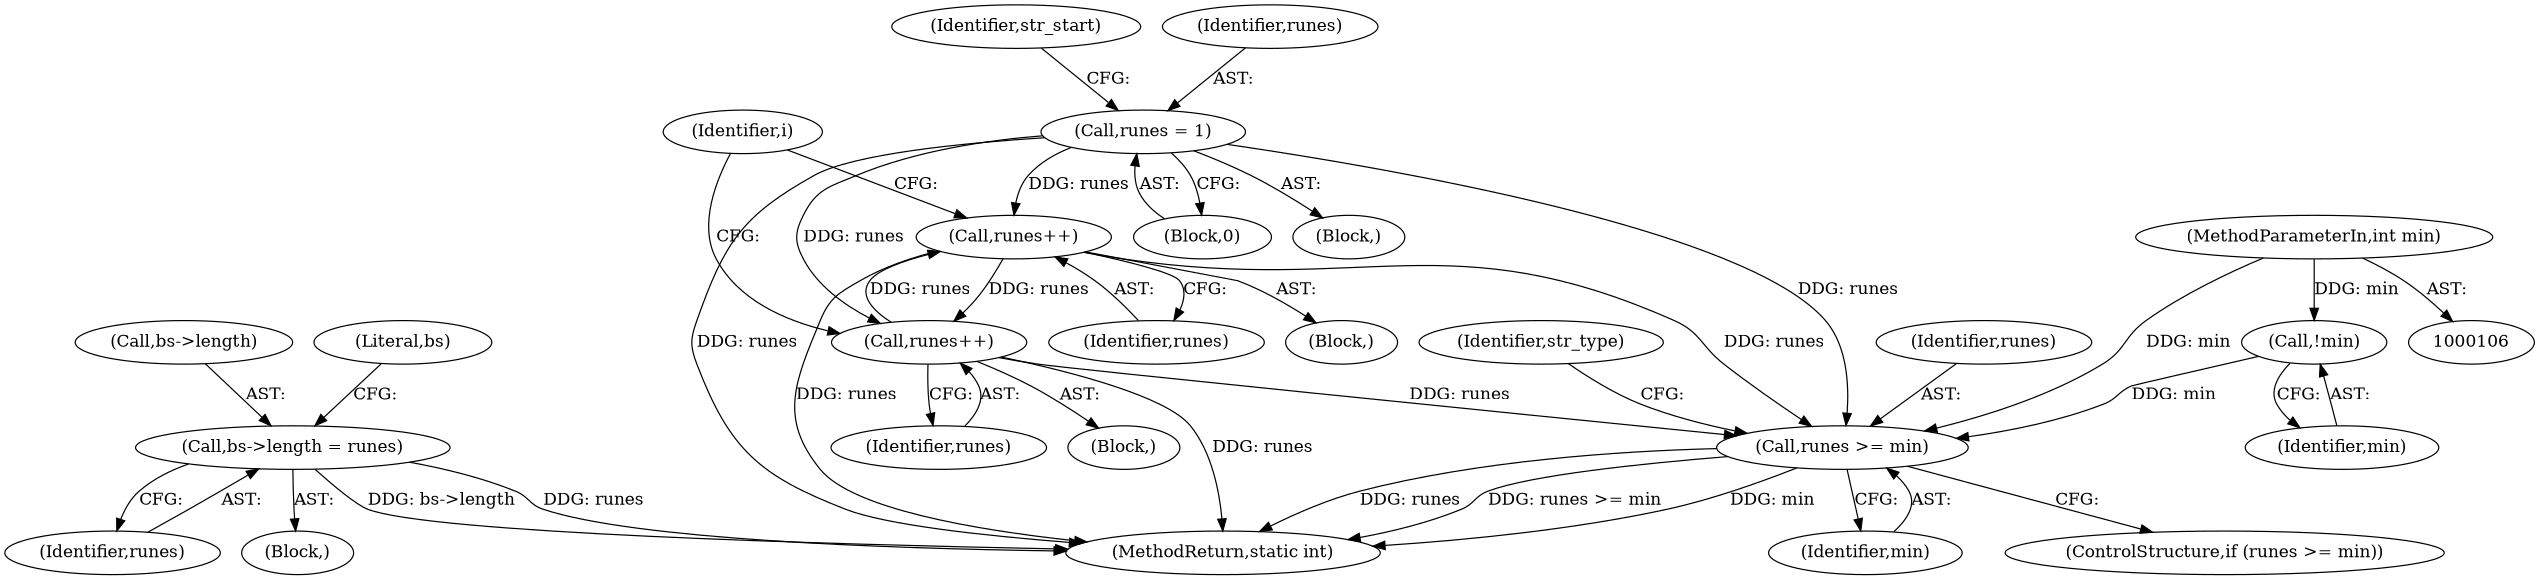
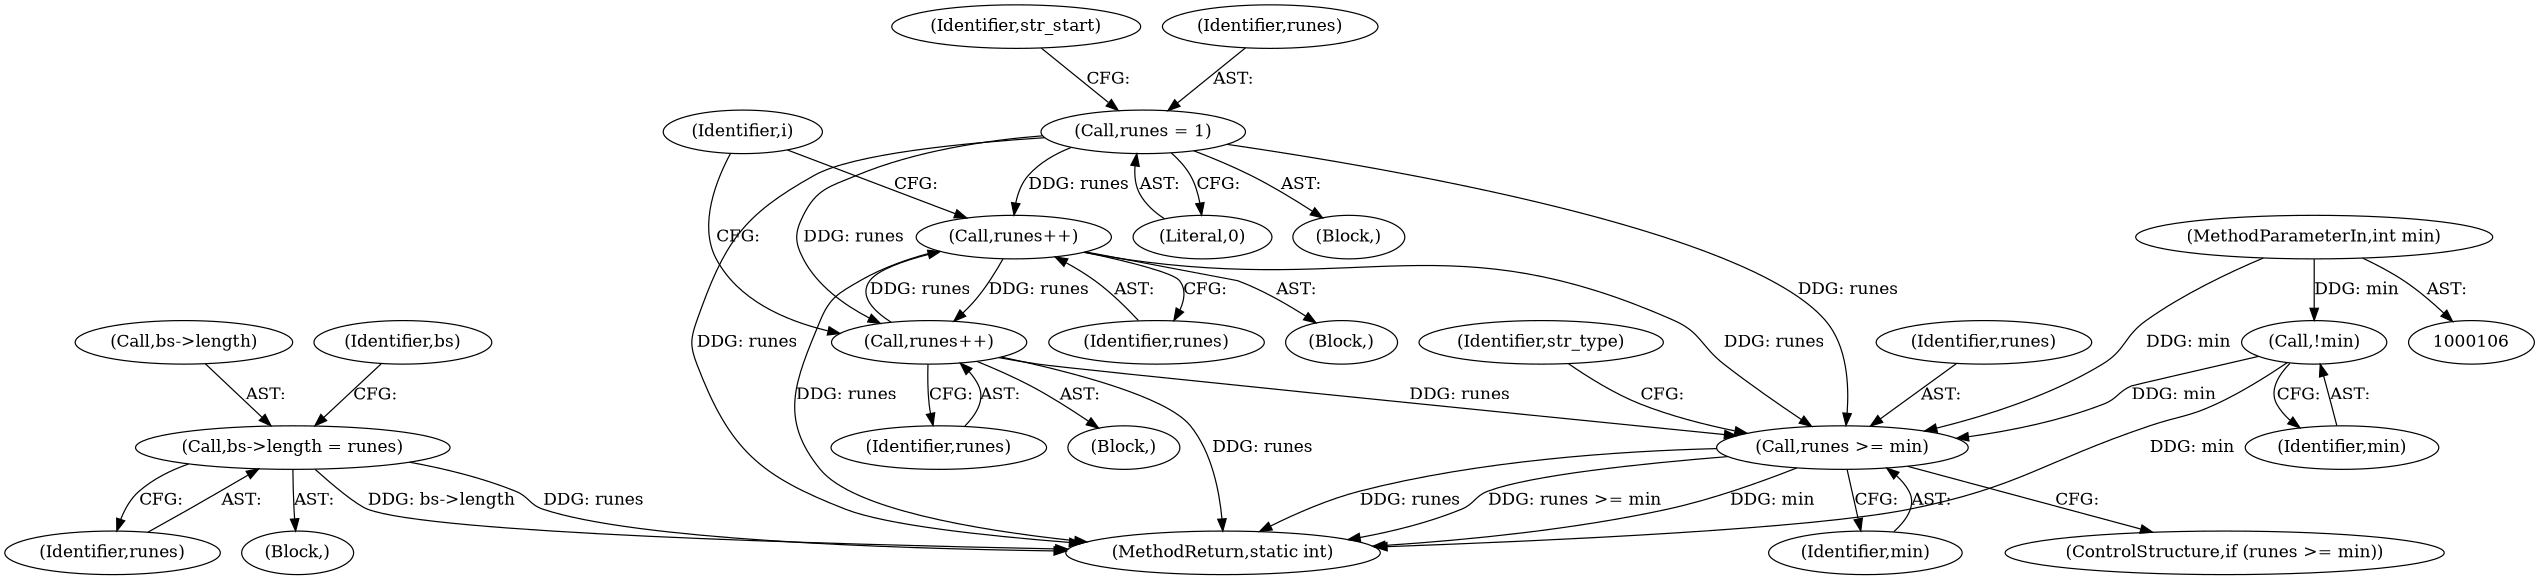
node "(Block,0)": label "(Block,0)" -> "(Literal,0)"
node "(Literal,bs)": label "(Literal,bs)" -> "(Identifier,bs)"
edge "(Call,!min)" -> "(MethodReturn,static int)": added, label "DDG: min"
